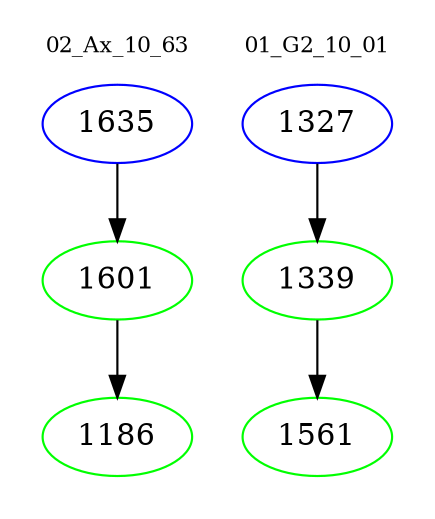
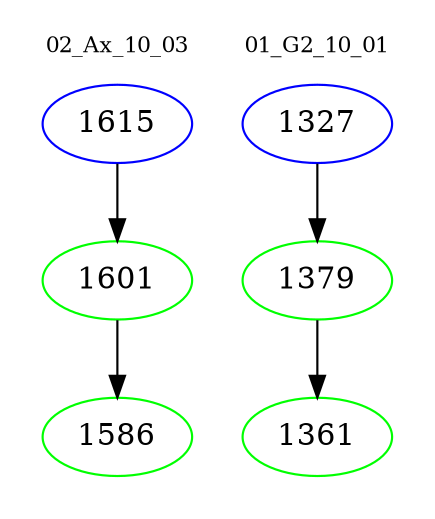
cluster "02_Ax_10_63": label "02_Ax_10_63" -> "02_Ax_10_03"
node "1635": label "1635" -> "1615"
node "1339": label "1339" -> "1379"
node "1186": label "1186" -> "1586"
node "1561": label "1561" -> "1361"
